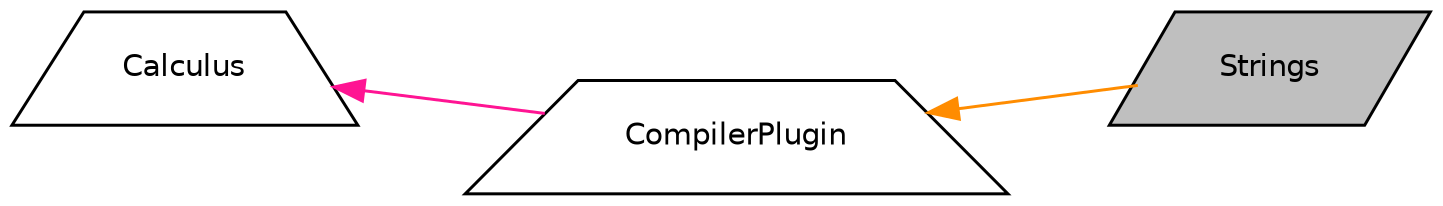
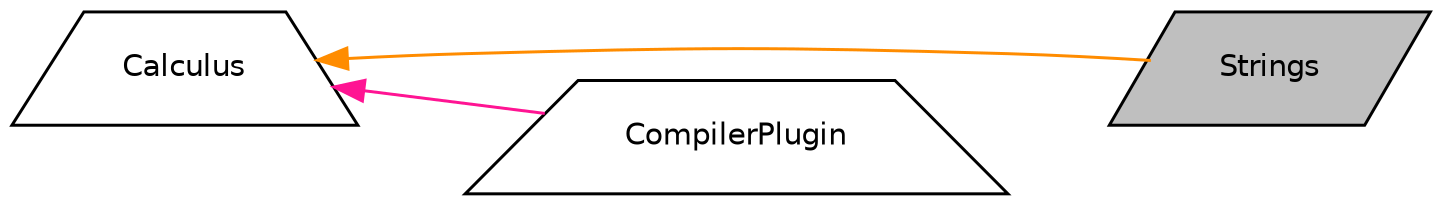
edge "Strings" -> "CompilerPlugin": now "Strings" -> "Calculus"
